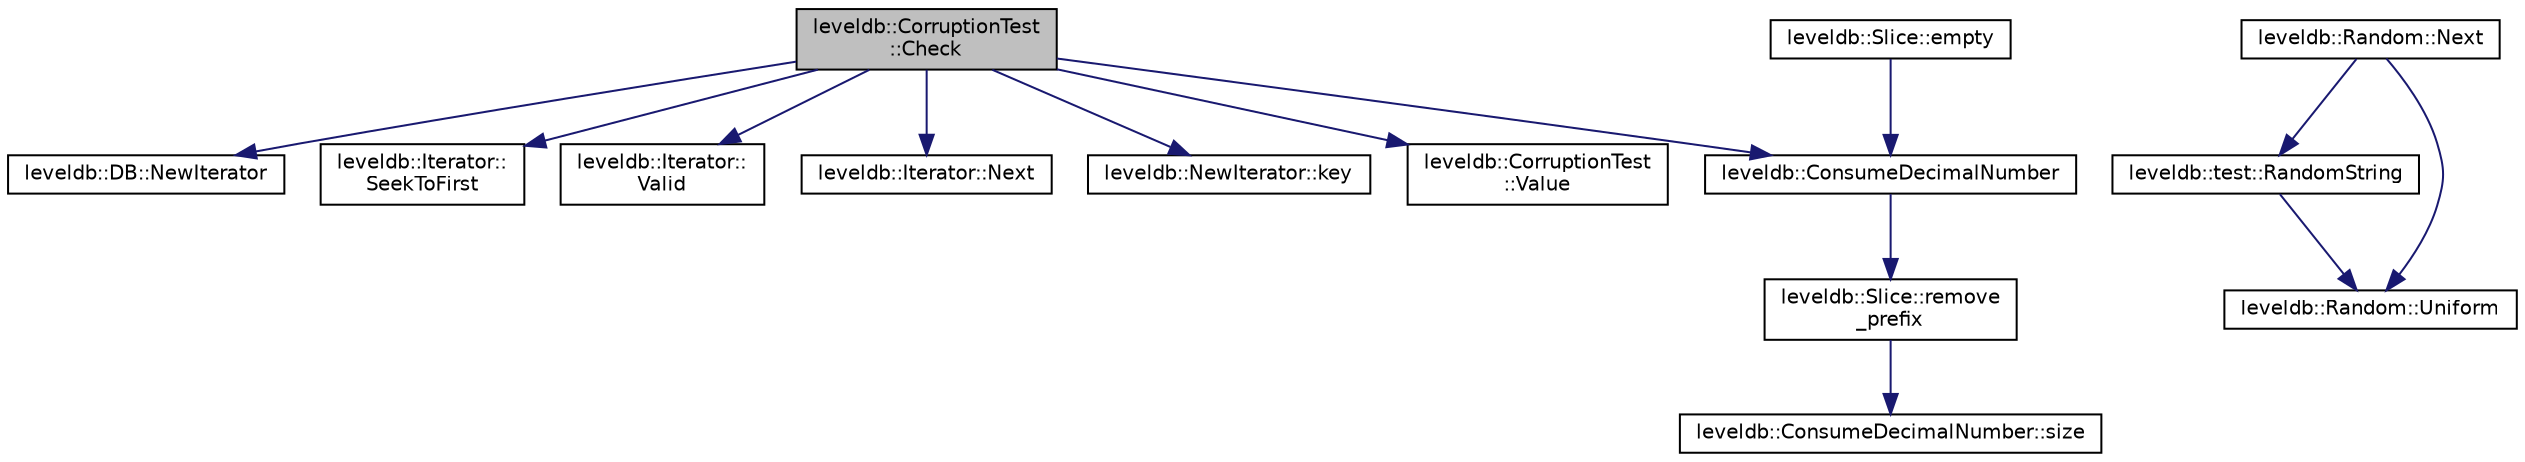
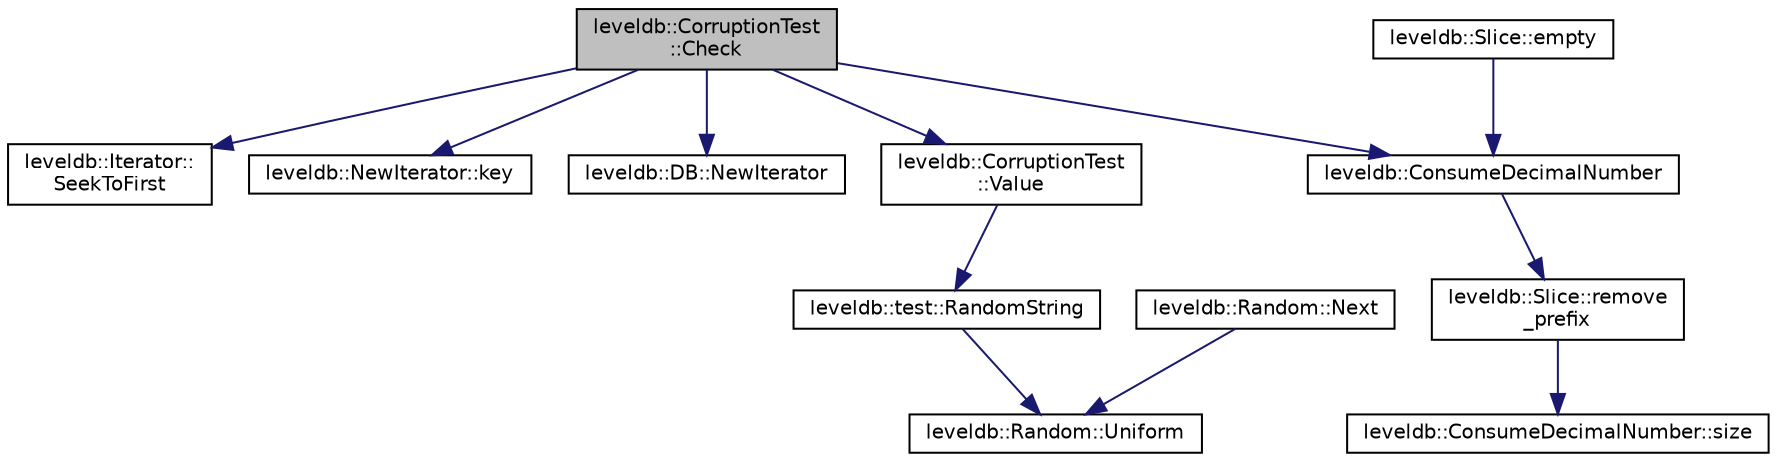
edge "leveldb::Random::Next" -> "leveldb::test::RandomString": now "leveldb::CorruptionTest ::Value" -> "leveldb::test::RandomString"
node "leveldb::Iterator:: Valid": removed
node "leveldb::Iterator::Next": removed
